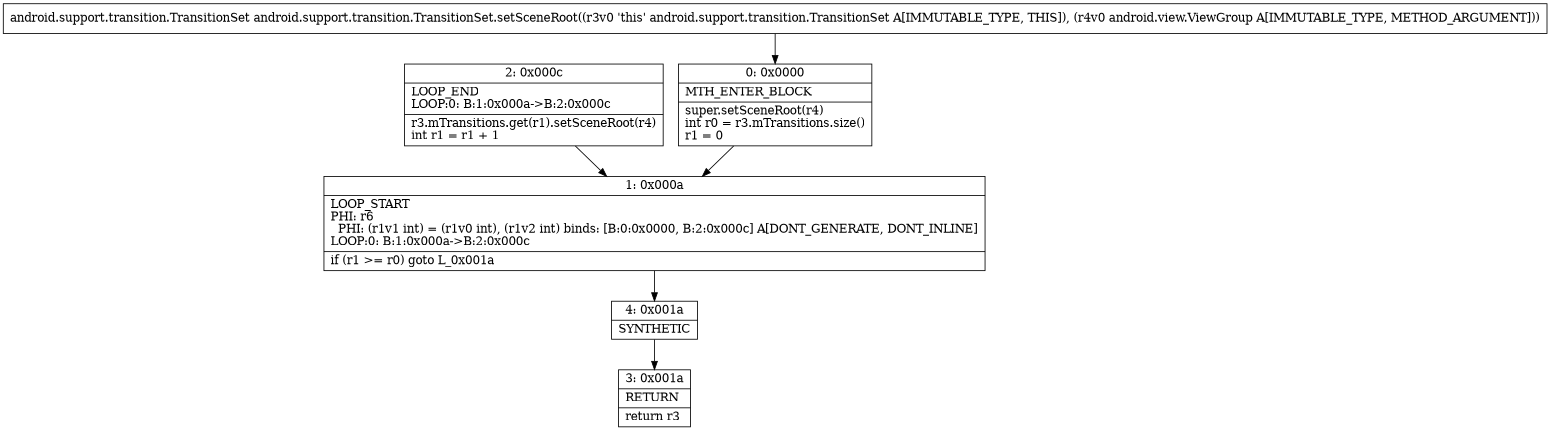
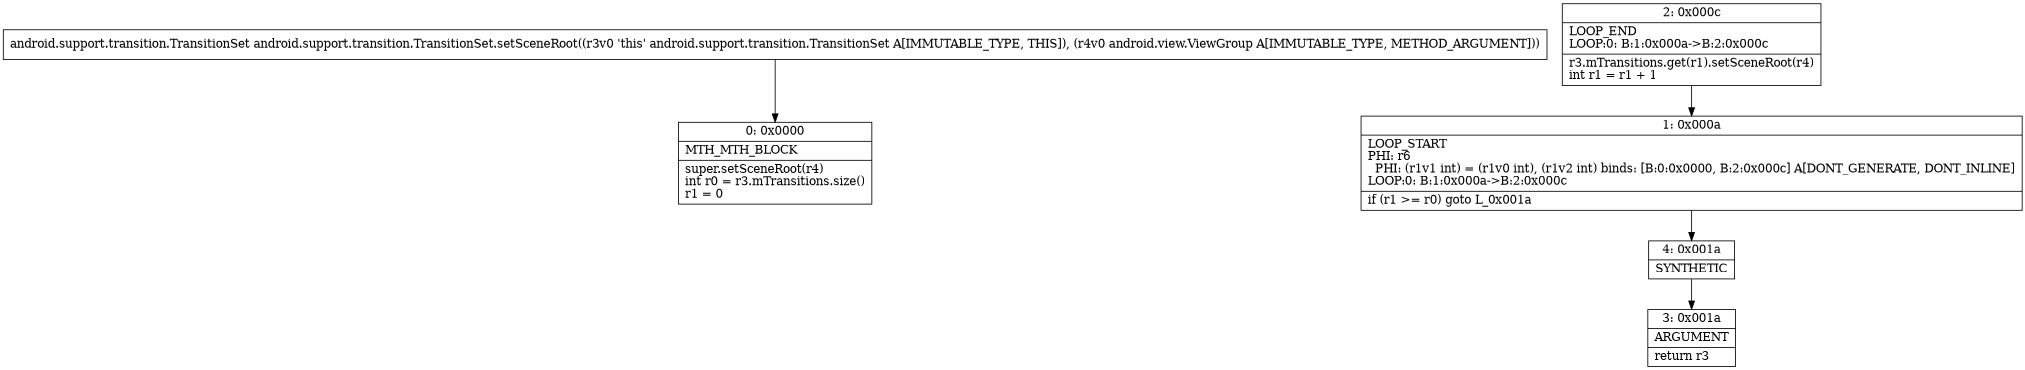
node "0: 0x0000": text "MTH_ENTER_BLOCK" -> "MTH_MTH_BLOCK"
edge "0: 0x0000" -> "1: 0x000a": removed
node "3: 0x001a": text "RETURN" -> "ARGUMENT"
